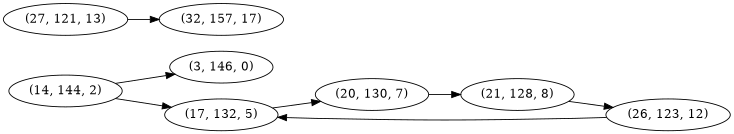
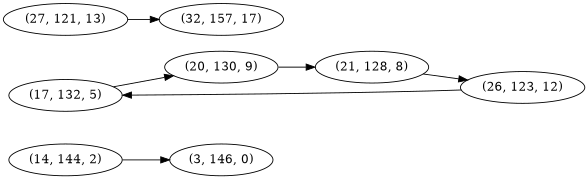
node "(20, 130, 7)": label "(20, 130, 7)" -> "(20, 130, 9)"
edge "(14, 144, 2)" -> "(17, 132, 5)": removed
